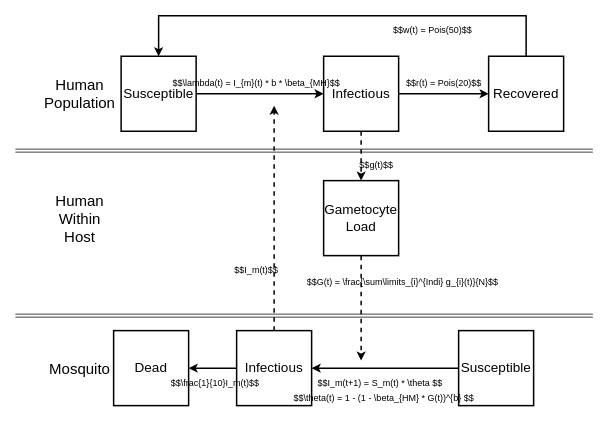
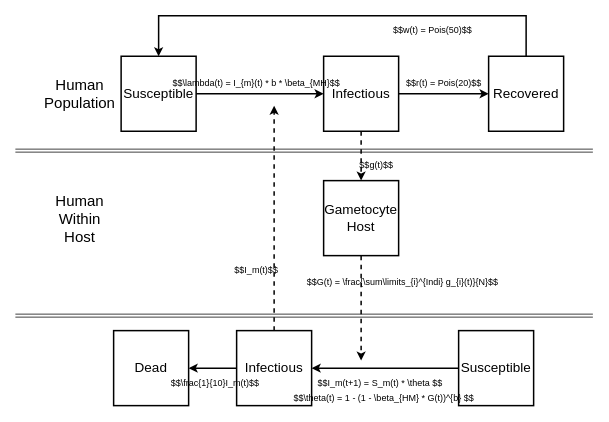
node "Gametocyte Load": label "Gametocyte Load" -> "Gametocyte Host"
node "Mosquito": removed
